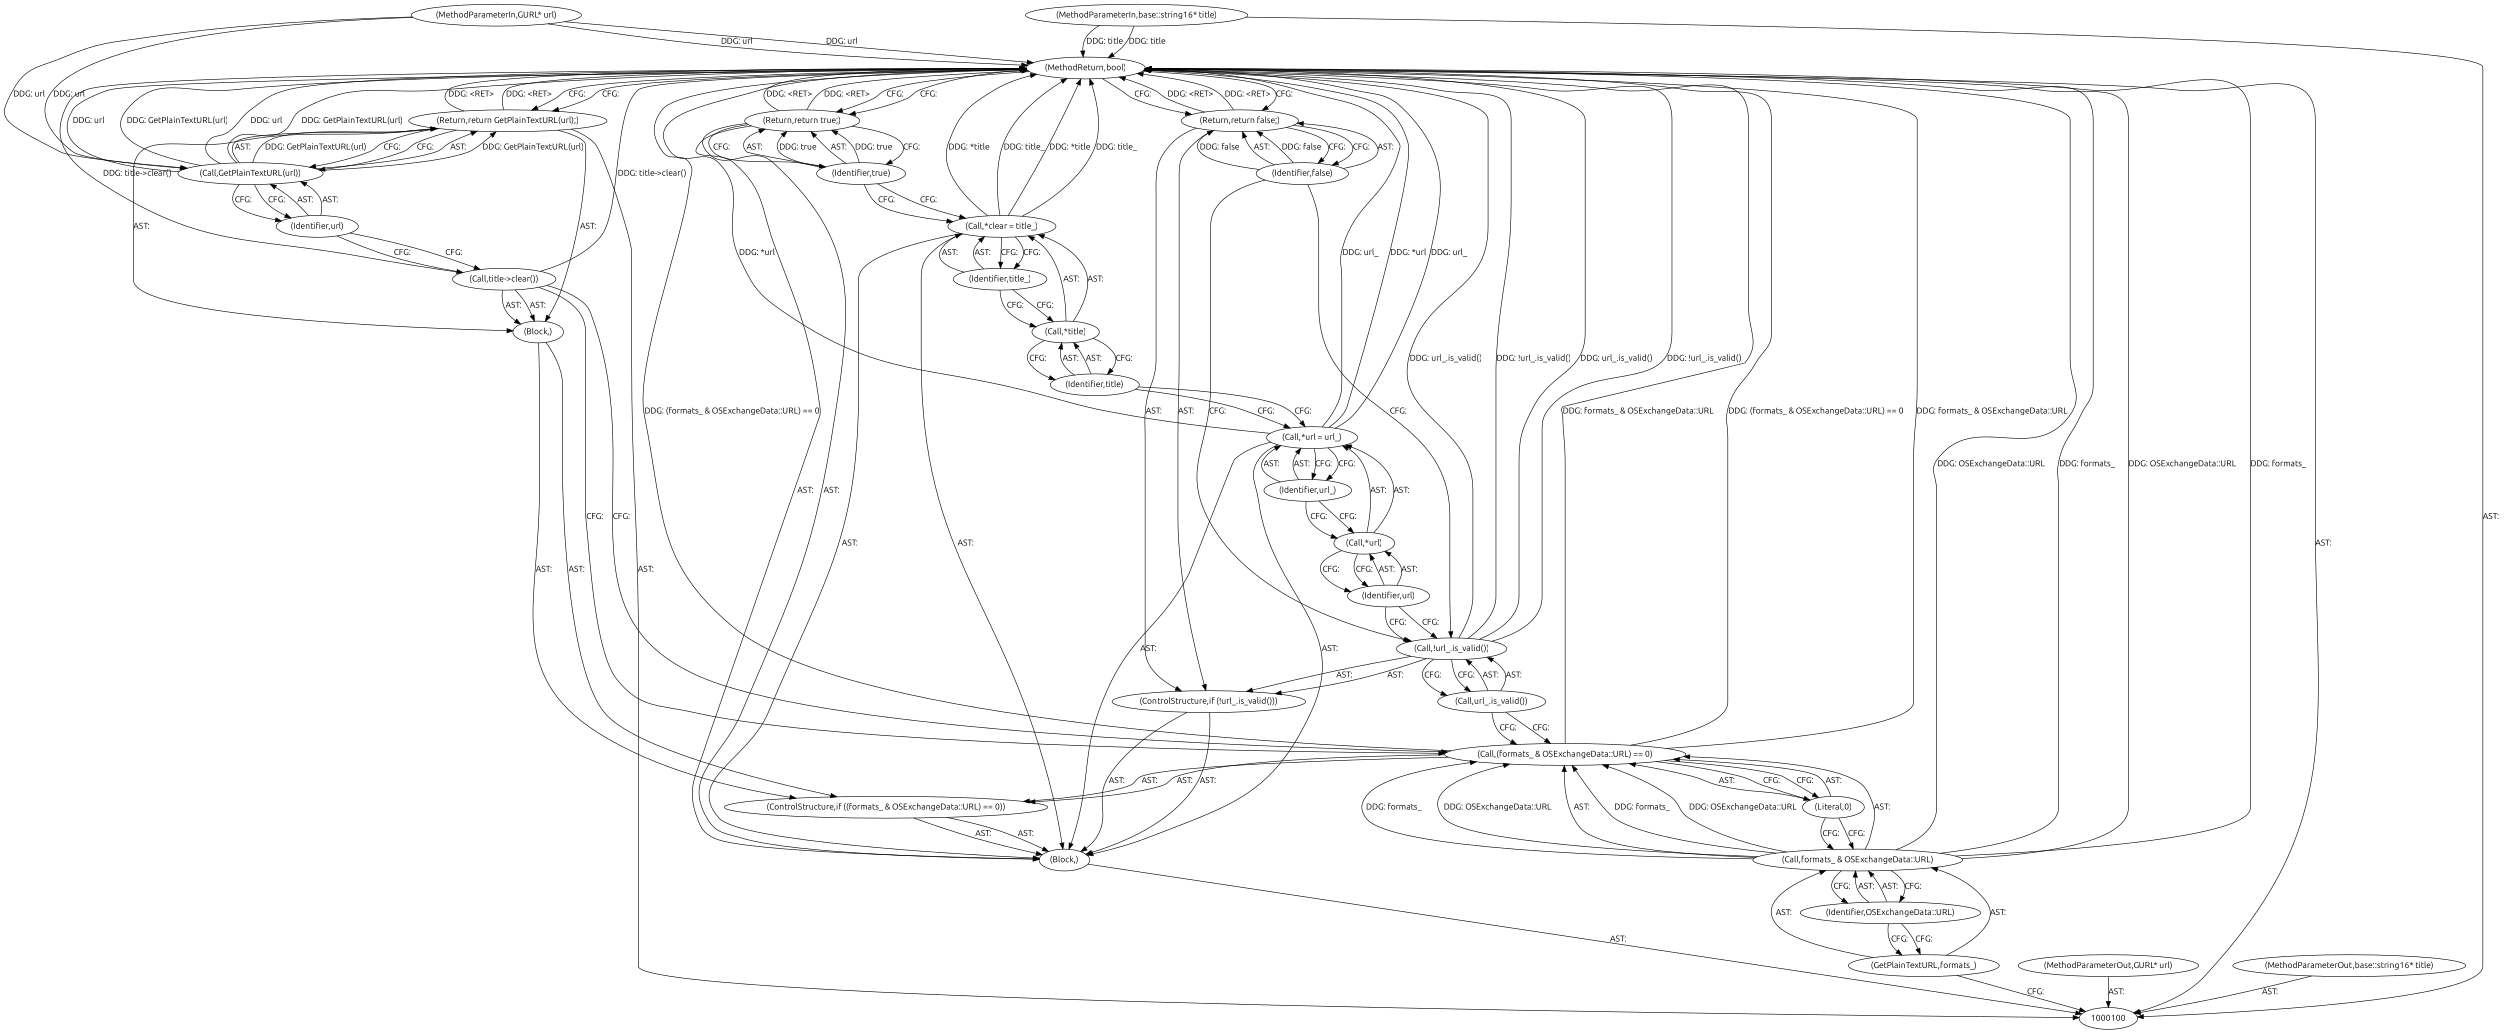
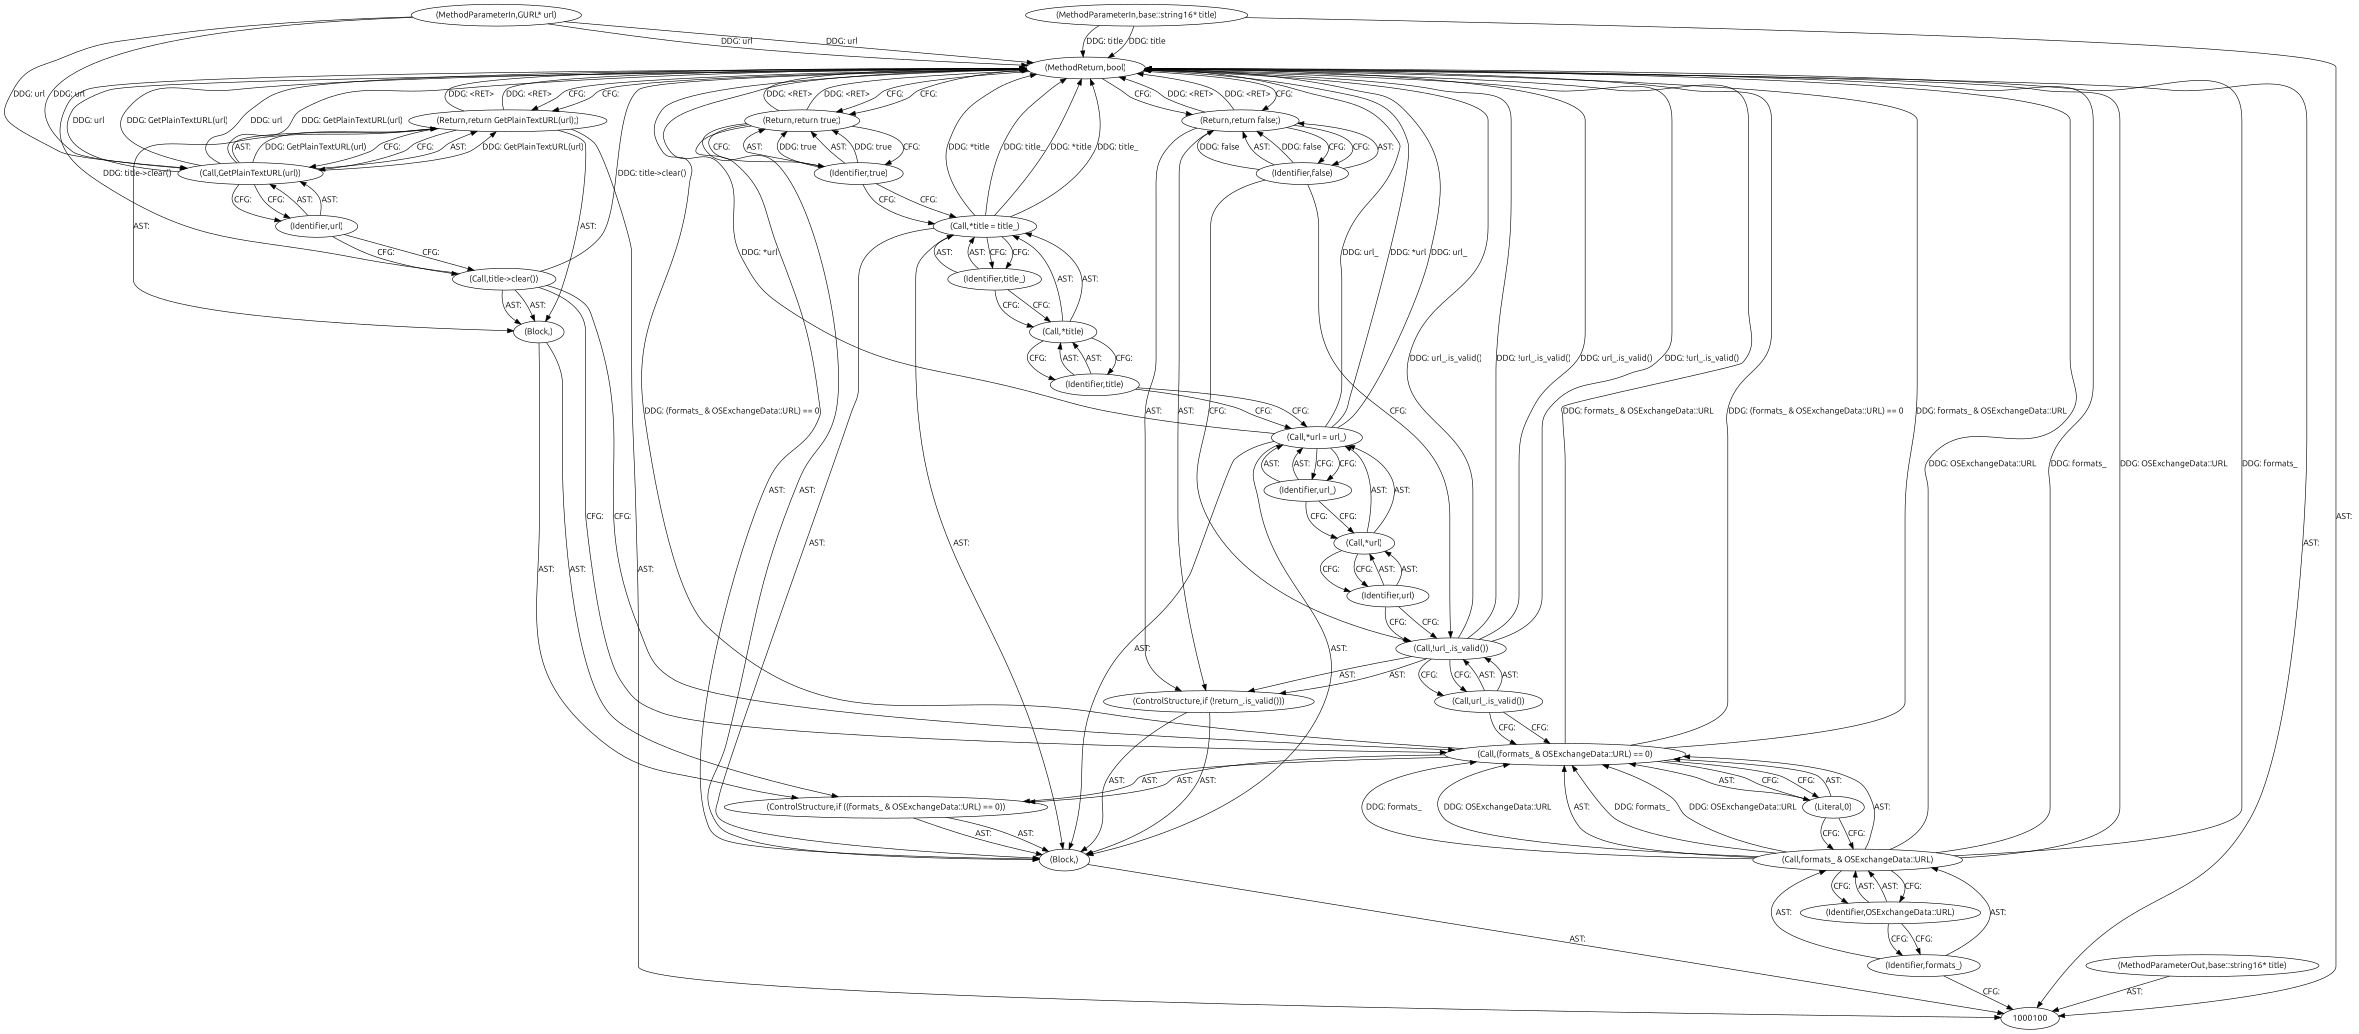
node "(Call,*clear = title_)": label "(Call,*clear = title_)" -> "(Call,*title = title_)"
node "(ControlStructure,if (!url_.is_valid()))": label "(ControlStructure,if (!url_.is_valid()))" -> "(ControlStructure,if (!return_.is_valid()))"
node "(GetPlainTextURL,formats_)": label "(GetPlainTextURL,formats_)" -> "(Identifier,formats_)"
node "(MethodParameterOut,GURL* url)": removed
